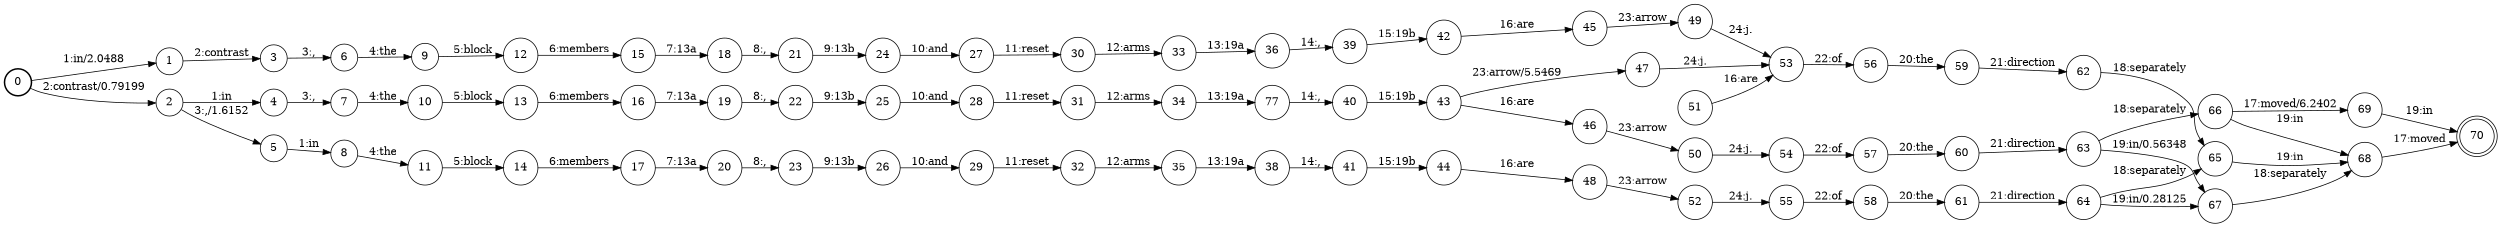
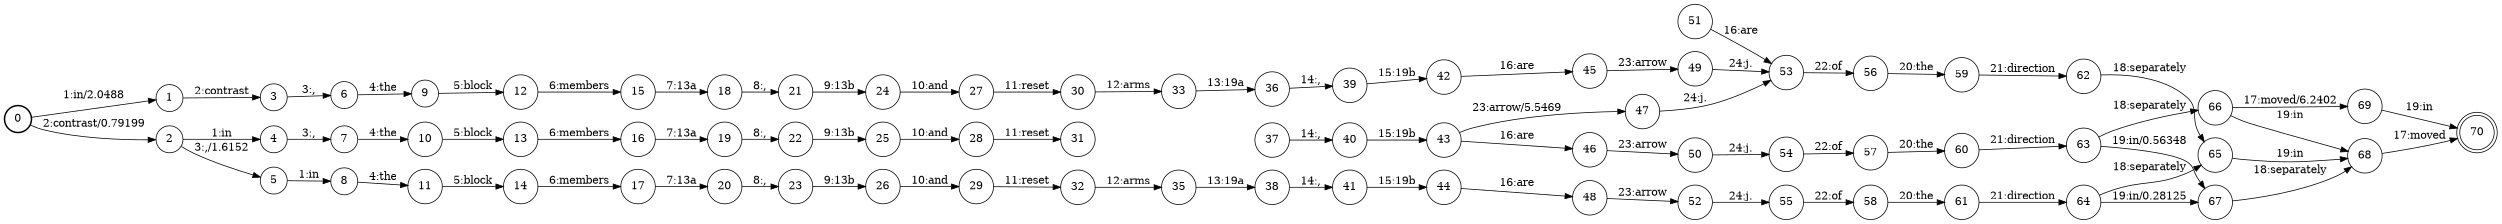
node "34": removed
node "77": label "77" -> "37"
